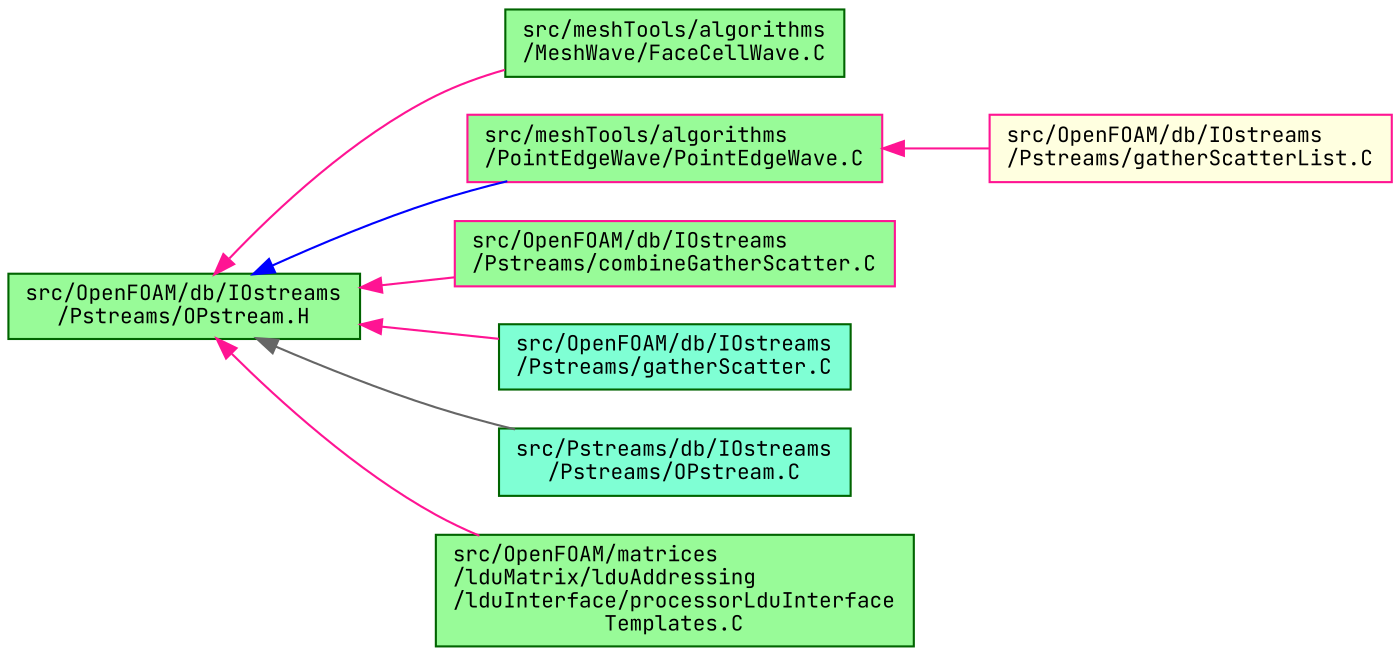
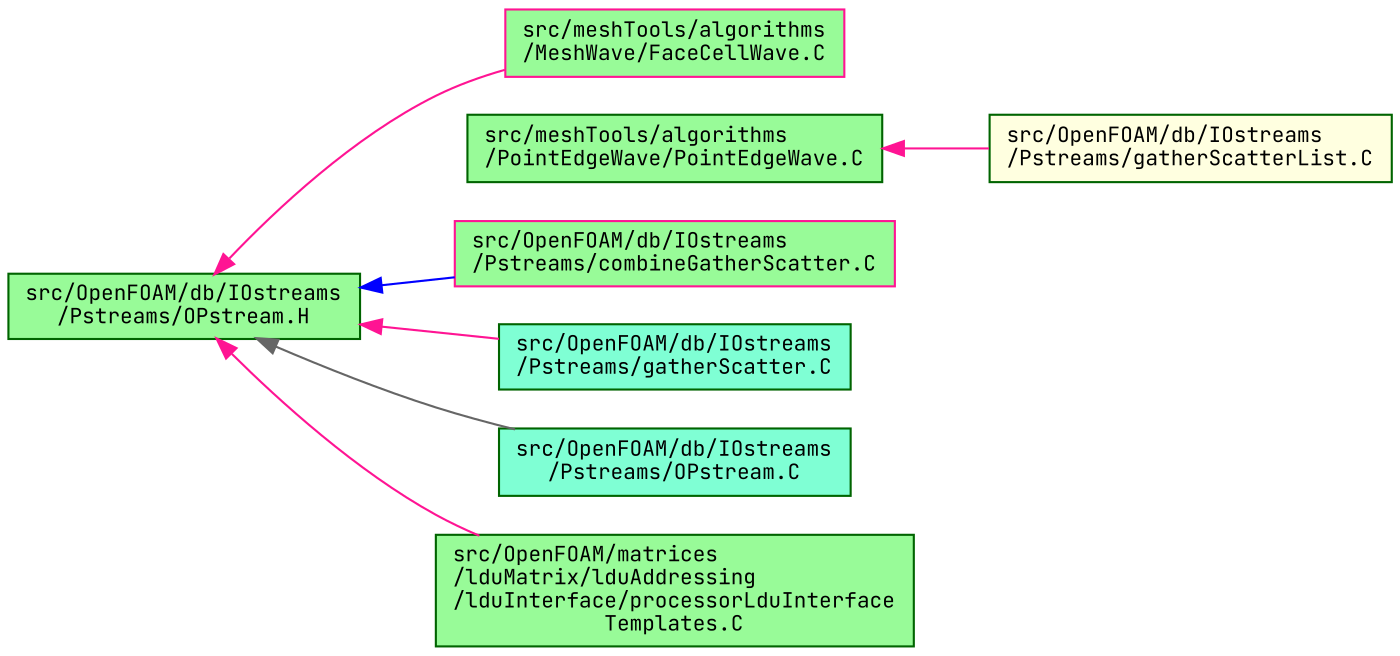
node "src/meshTools/algorithms /MeshWave/FaceCellWave.C": color darkgreen -> deeppink
node "src/meshTools/algorithms /PointEdgeWave/PointEdgeWave.C": color deeppink -> darkgreen
node "src/OpenFOAM/db/IOstreams /Pstreams/gatherScatterList.C": color deeppink -> darkgreen
edge "src/meshTools/algorithms /PointEdgeWave/PointEdgeWave.C" -> "src/OpenFOAM/db/IOstreams /Pstreams/OPstream.H": removed
edge "src/OpenFOAM/db/IOstreams /Pstreams/combineGatherScatter.C" -> "src/OpenFOAM/db/IOstreams /Pstreams/OPstream.H": color deeppink -> blue
node "src/Pstreams/db/IOstreams /Pstreams/OPstream.C": label "src/Pstreams/db/IOstreams /Pstreams/OPstream.C" -> "src/OpenFOAM/db/IOstreams /Pstreams/OPstream.C"
